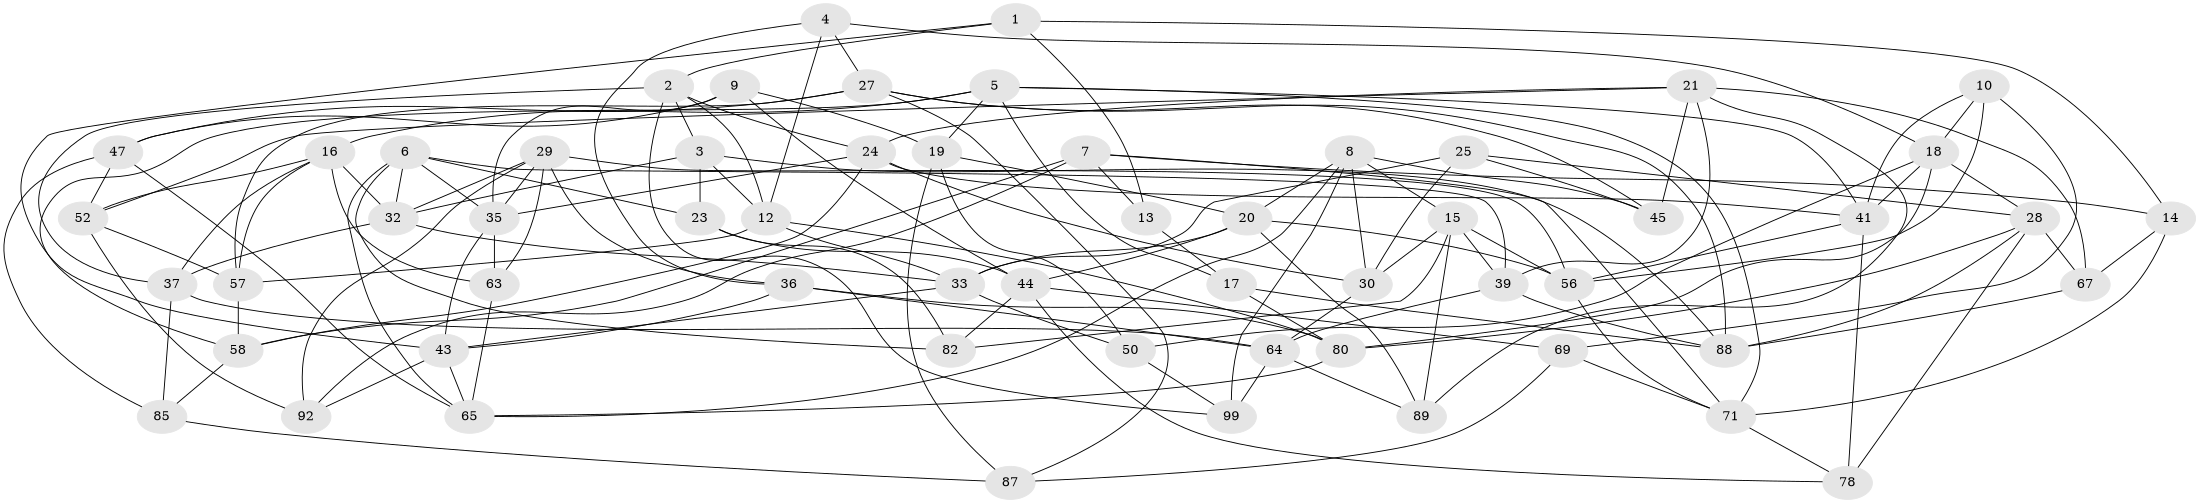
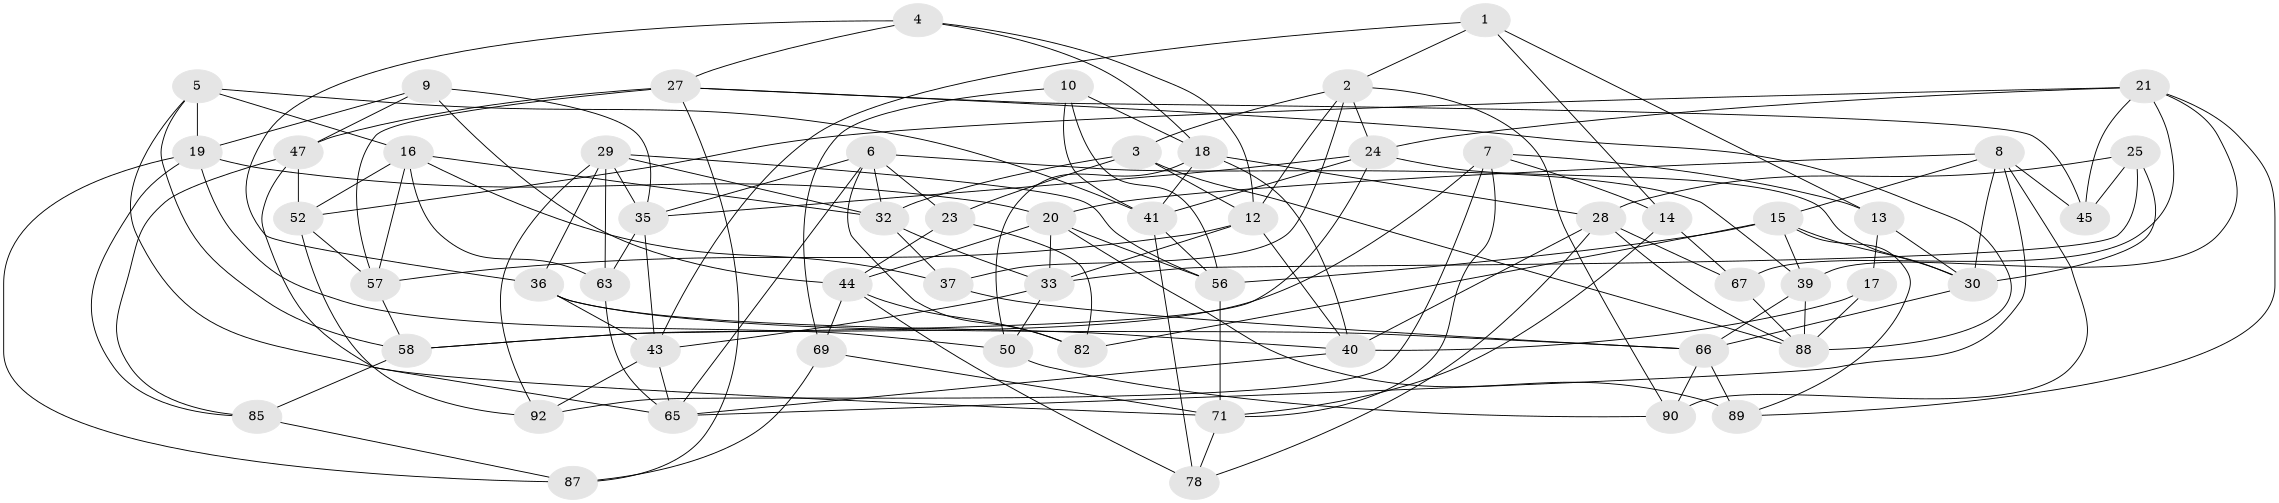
edge "5" -- "17": removed
edge "13" -- "30": added
edge "37" -- "85": now "19" -- "85"
node "64": label "64" -> "66"
node "80": label "80" -> "40"
node "99": label "99" -> "90"
